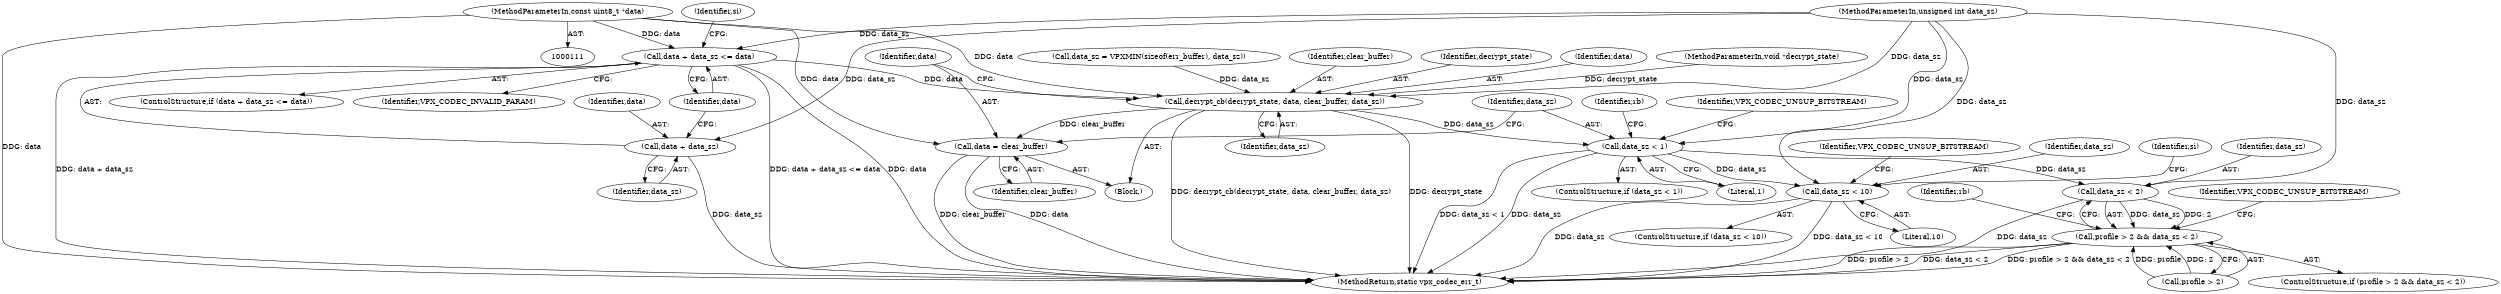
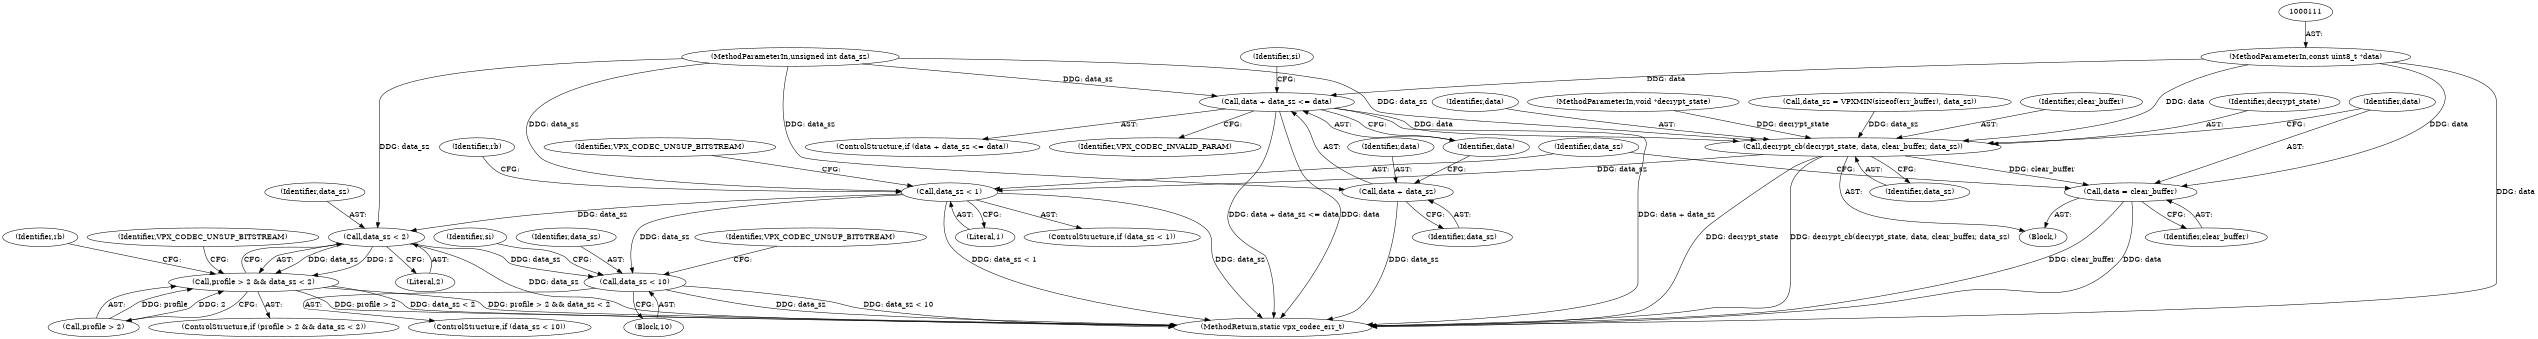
edge "(MethodParameterIn,const uint8_t *data)" -> "1000111": reversed
edge "(MethodParameterIn,unsigned int data_sz)" -> "(Call,data_sz < 10)": now "(Call,data_sz < 2)" -> "(Call,data_sz < 10)"
node "(Literal,10)": label "(Literal,10)" -> "(Block,10)"
node "(Literal,2)": added
